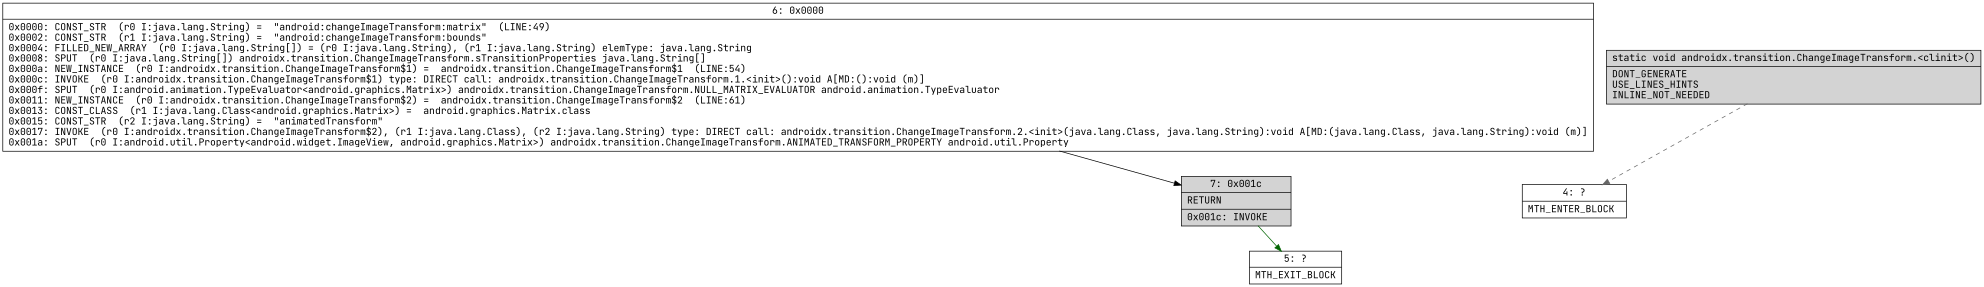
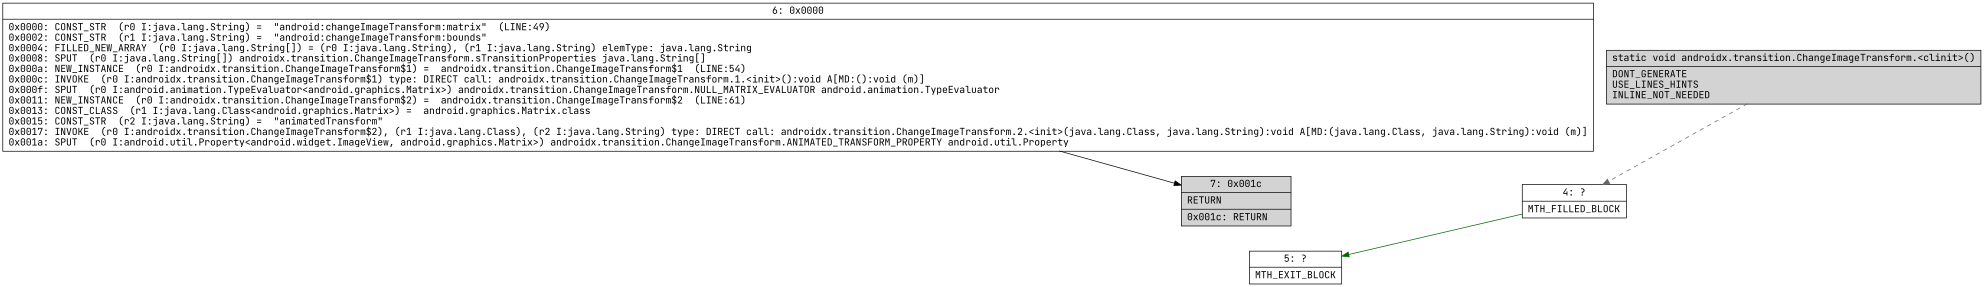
node "4: ?": text "MTH_ENTER_BLOCK" -> "MTH_FILLED_BLOCK"
node "7: 0x001c": text "0x001c: INVOKE" -> "0x001c: RETURN"
edge "7: 0x001c" -> "5: ?": now "4: ?" -> "5: ?"
